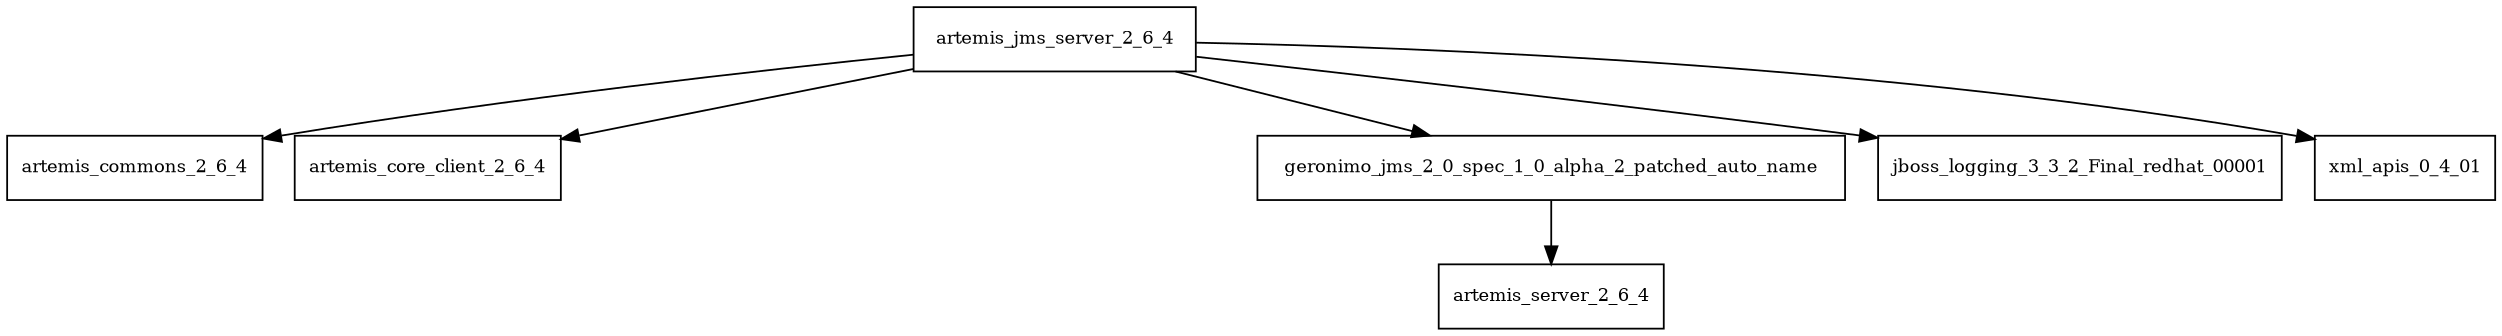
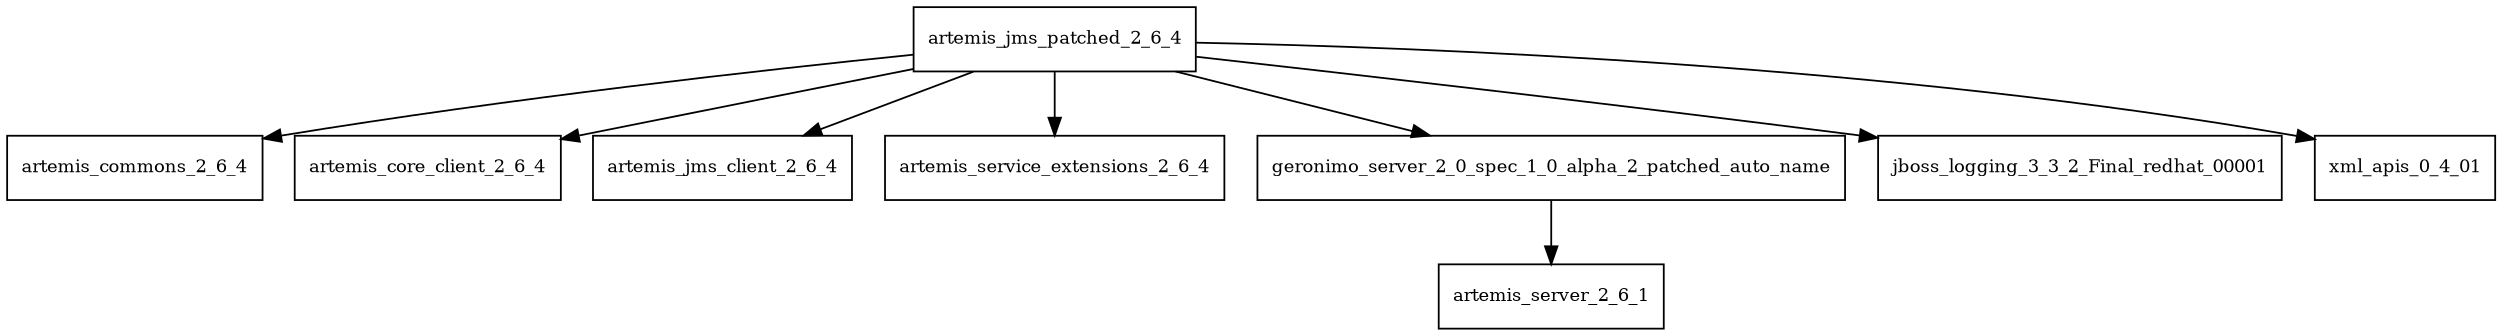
node "artemis_jms_server_2_6_4": label "artemis_jms_server_2_6_4" -> "artemis_jms_patched_2_6_4"
node "artemis_jms_client_2_6_4": added
node "artemis_service_extensions_2_6_4": added
node "geronimo_jms_2_0_spec_1_0_alpha_2_patched_auto_name": label "geronimo_jms_2_0_spec_1_0_alpha_2_patched_auto_name" -> "geronimo_server_2_0_spec_1_0_alpha_2_patched_auto_name"
node "artemis_server_2_6_4": label "artemis_server_2_6_4" -> "artemis_server_2_6_1"
